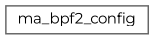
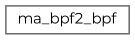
node "ma_bpf2_config": label "ma_bpf2_config" -> "ma_bpf2_bpf"
